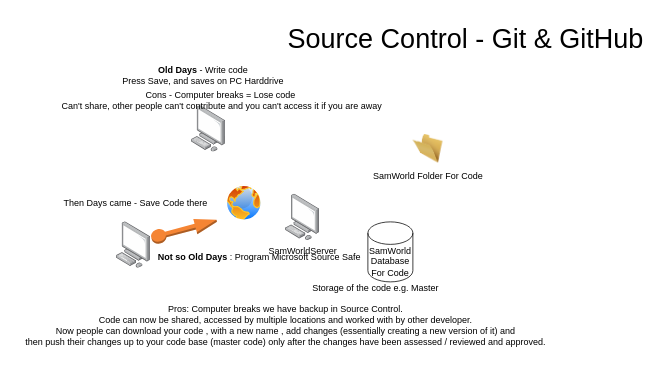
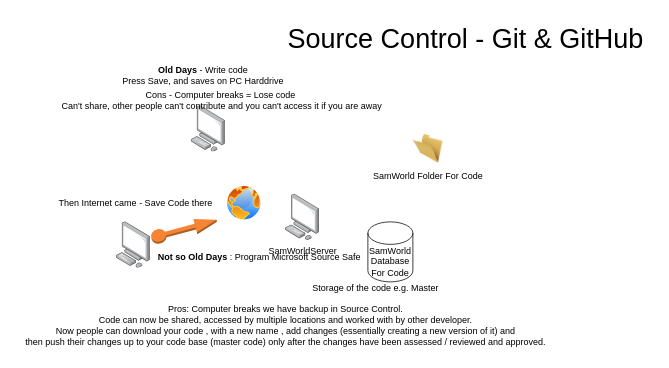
node "Then Days came - Save Code there": label "Then Days came - Save Code there" -> "Then Internet came - Save Code there"
